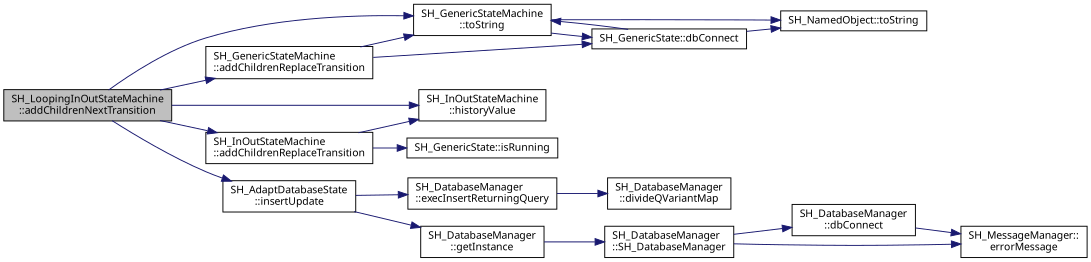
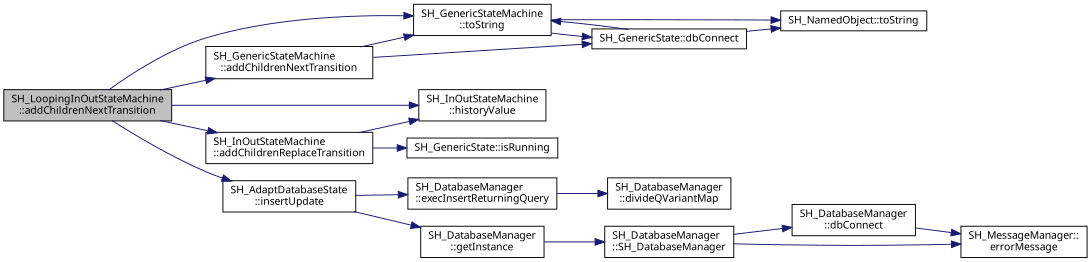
node "SH_GenericStateMachine ::addChildrenReplaceTransition": label "SH_GenericStateMachine ::addChildrenReplaceTransition" -> "SH_GenericStateMachine ::addChildrenNextTransition"
